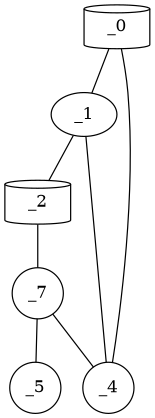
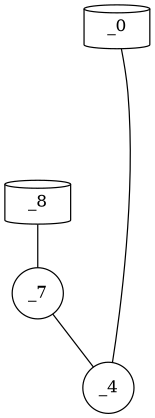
node "_1": removed
node "_2": label "_2" -> "_8"
node "_5": removed
